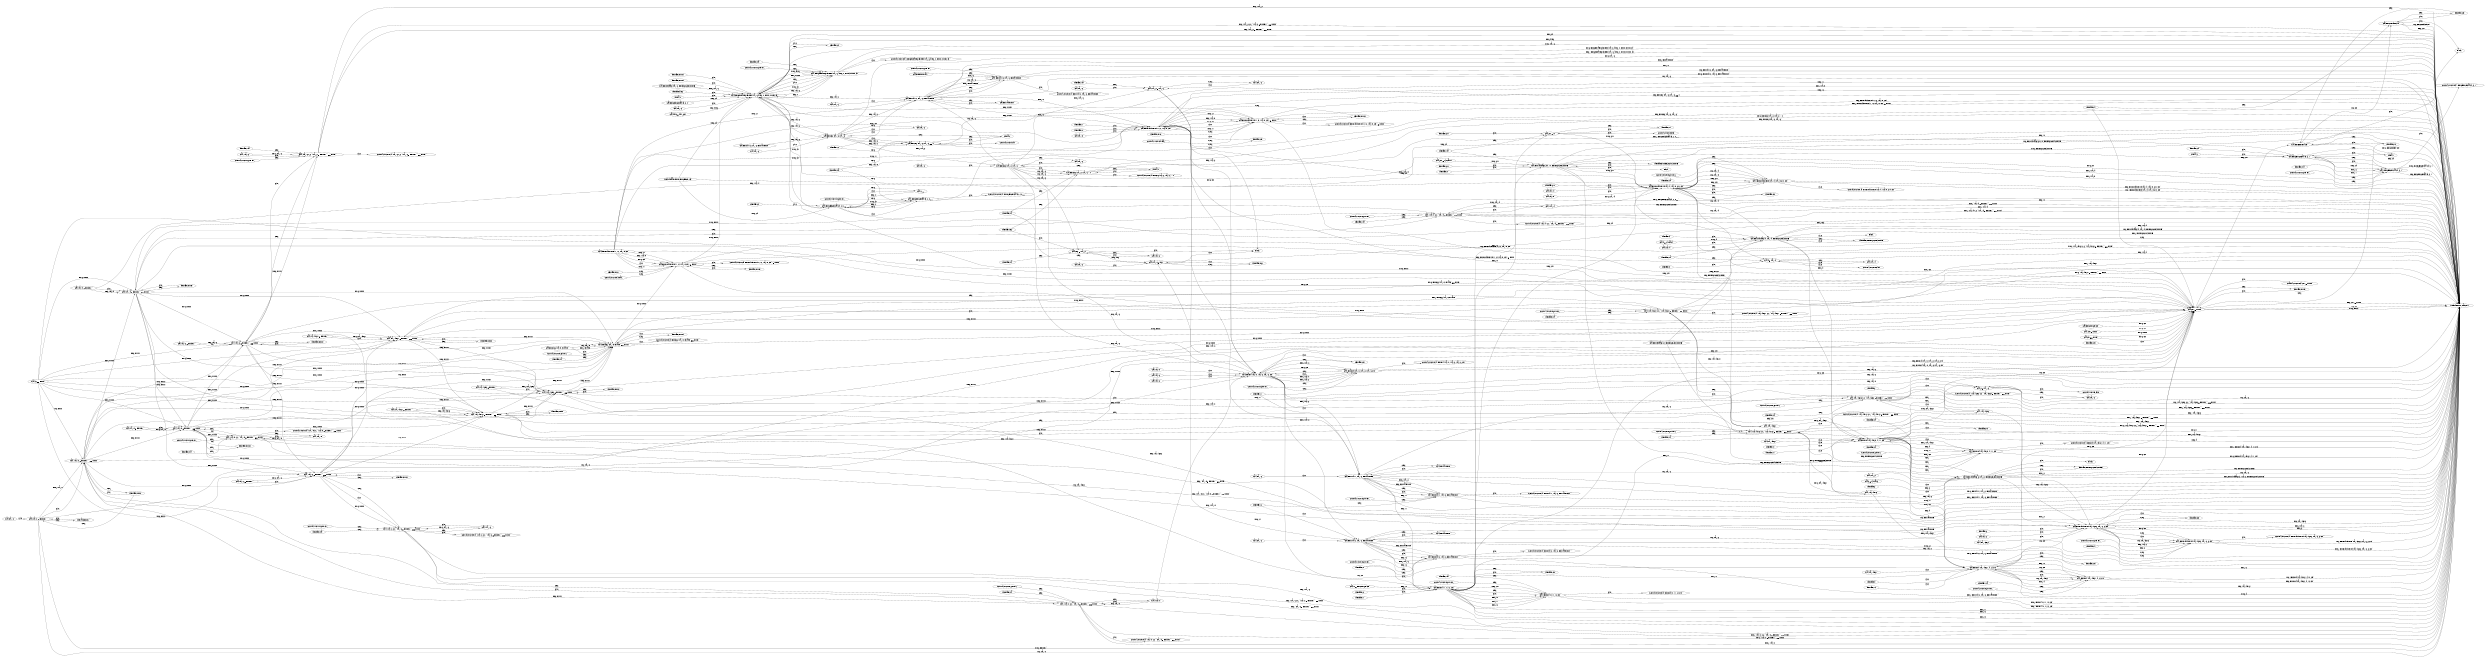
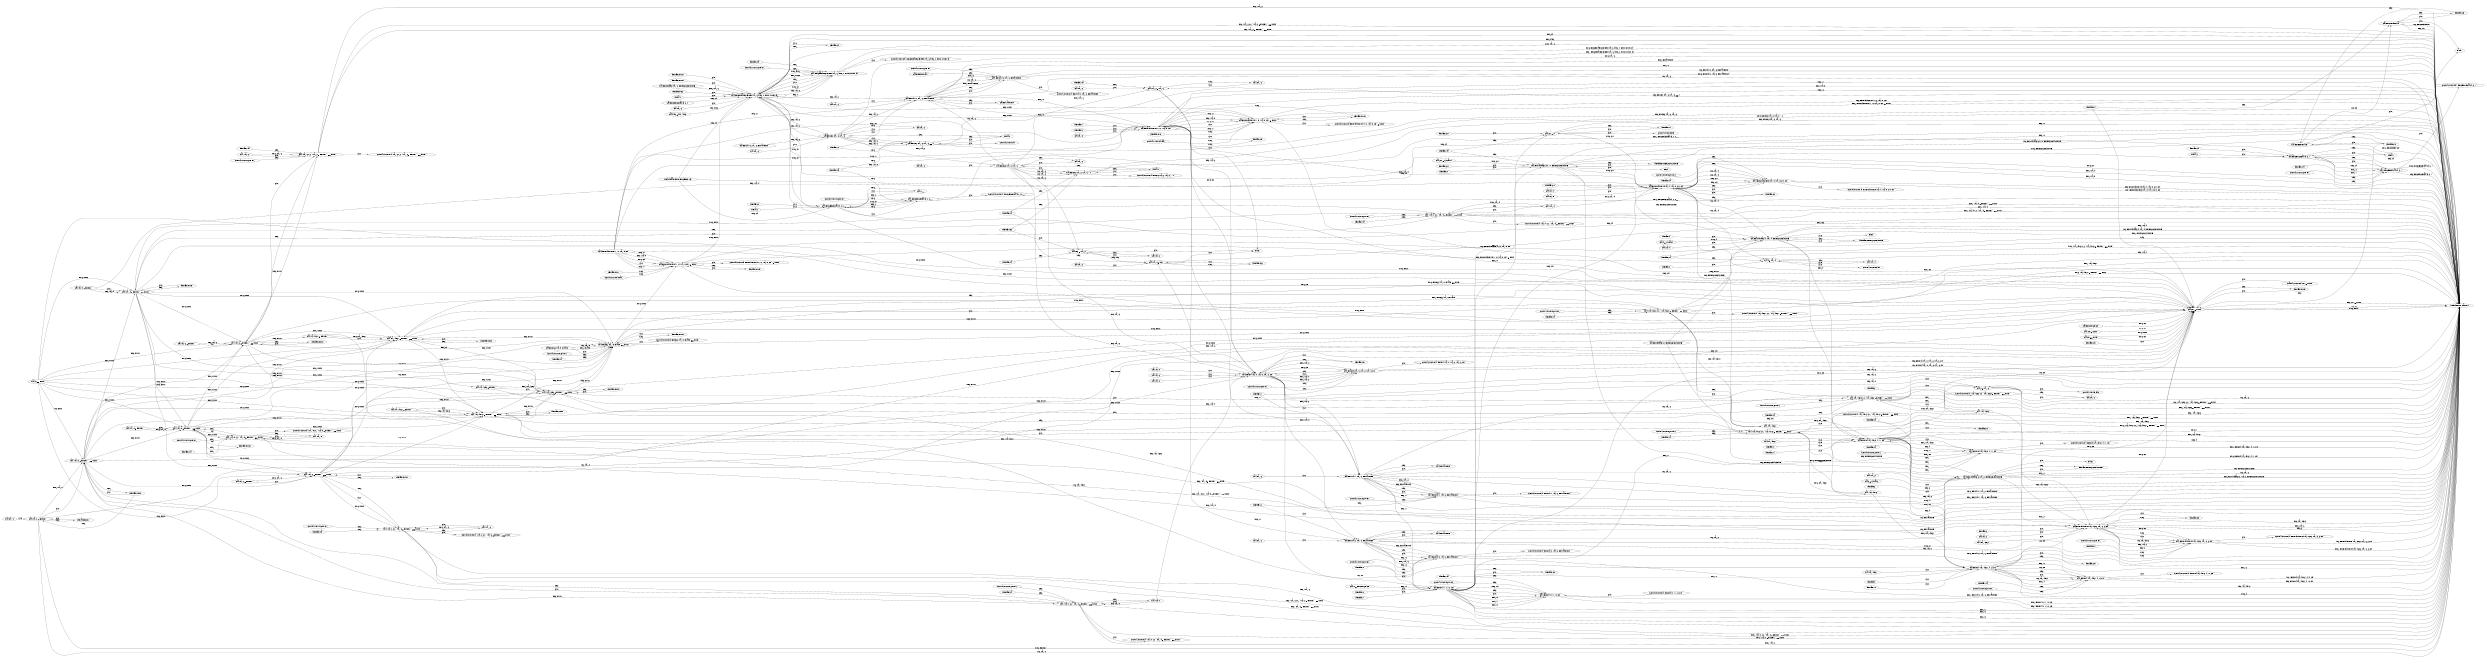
node "(Call,bitsq = bits - get)": label "(Call,bitsq = bits - get)" -> "(Call,bitsq = bits - bitsp)"
edge "(Call,!rsa->d)" -> "(MethodReturn,static err)": now "(Call,pr0 = r0)" -> "(MethodReturn,static err)"
node "(Literal,2)": added
edge "(Call,ctx != NULL)" -> "(Call,BN_ERR_end(ctx))": removed, label "DDG: ctx"
edge "(Call,(rsa->p = BN_new()) == NULL)" -> "(Call,BN_copy(rsa->e, e_value) == NULL)": label "DDG: NULL" -> "DDG: cb"
edge "(Call,(rsa->d = BN_new()) == NULL)" -> "(Call,(rsa->dmq1 = BN_new()) == NULL)": now "(Call,(rsa->d = BN_new()) == NULL)" -> "(Call,rsa->iqmp = BN_new())"
edge "(Call,(rsa->p = BN_new()) == NULL)" -> "(Call,(rsa->q = BN_new()) == NULL)": now "(Call,(rsa->p = BN_new()) == NULL)" -> "(Call,rsa->dmp1 = BN_new())"
node "(ControlStructure,if (!BN_mod(rsa->dmq1, d, r2, ctx)))": added
edge "(Call,!BN_mul(r0, r1, r2, ctx))" -> "(ControlStructure,if (!BN_mul(r0, r1, r2, ctx)))": reversed
